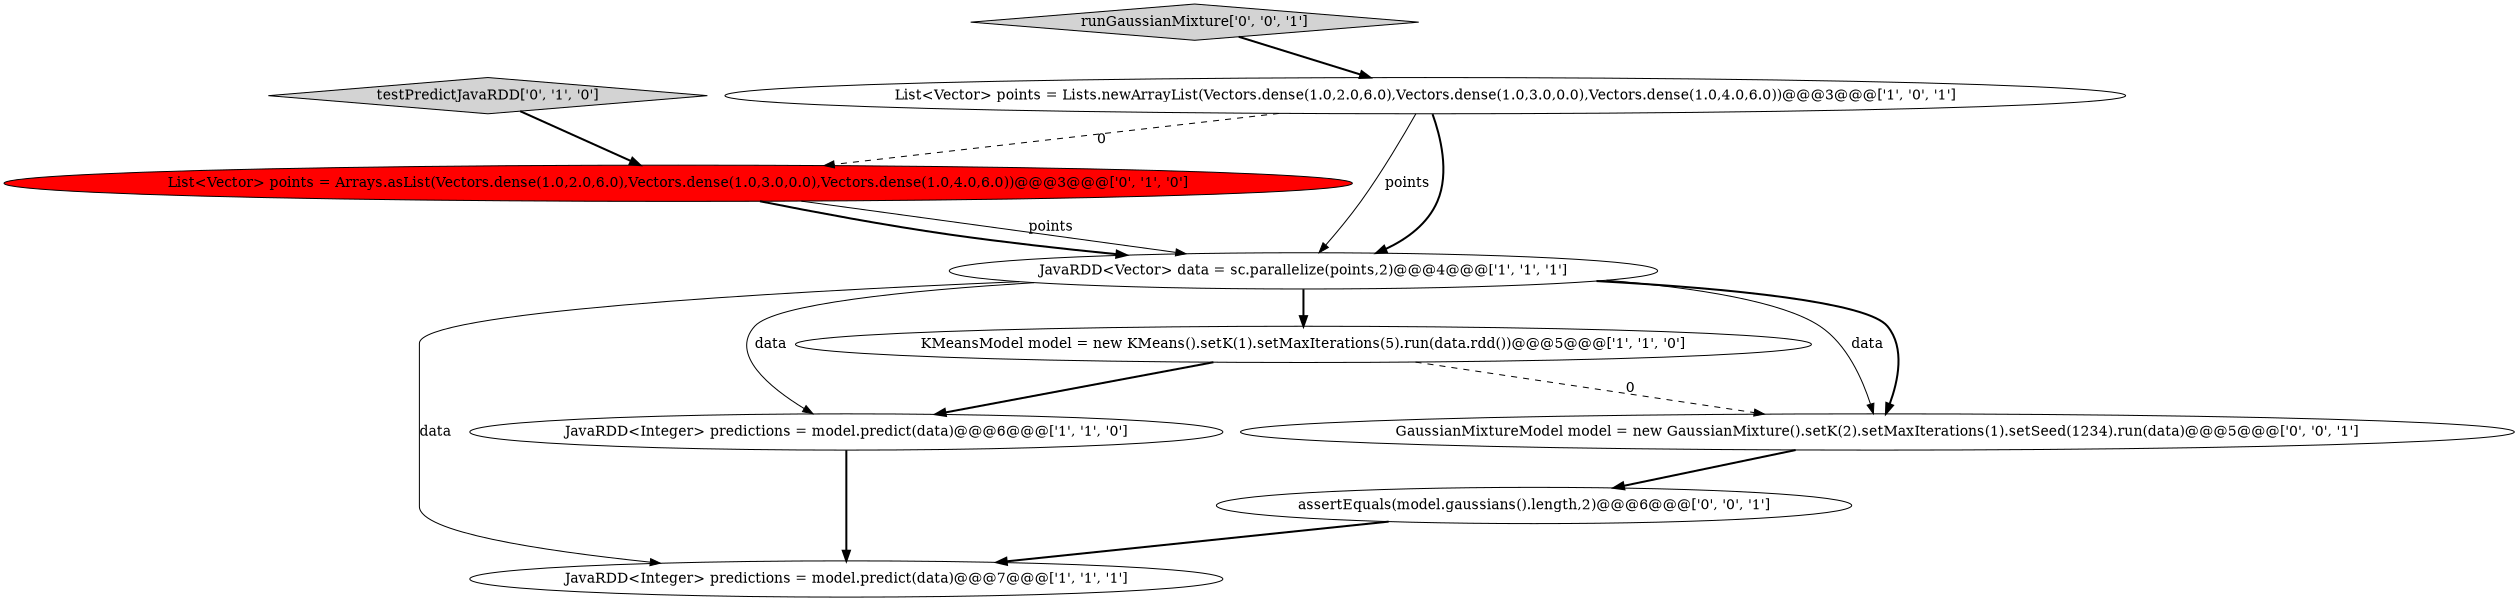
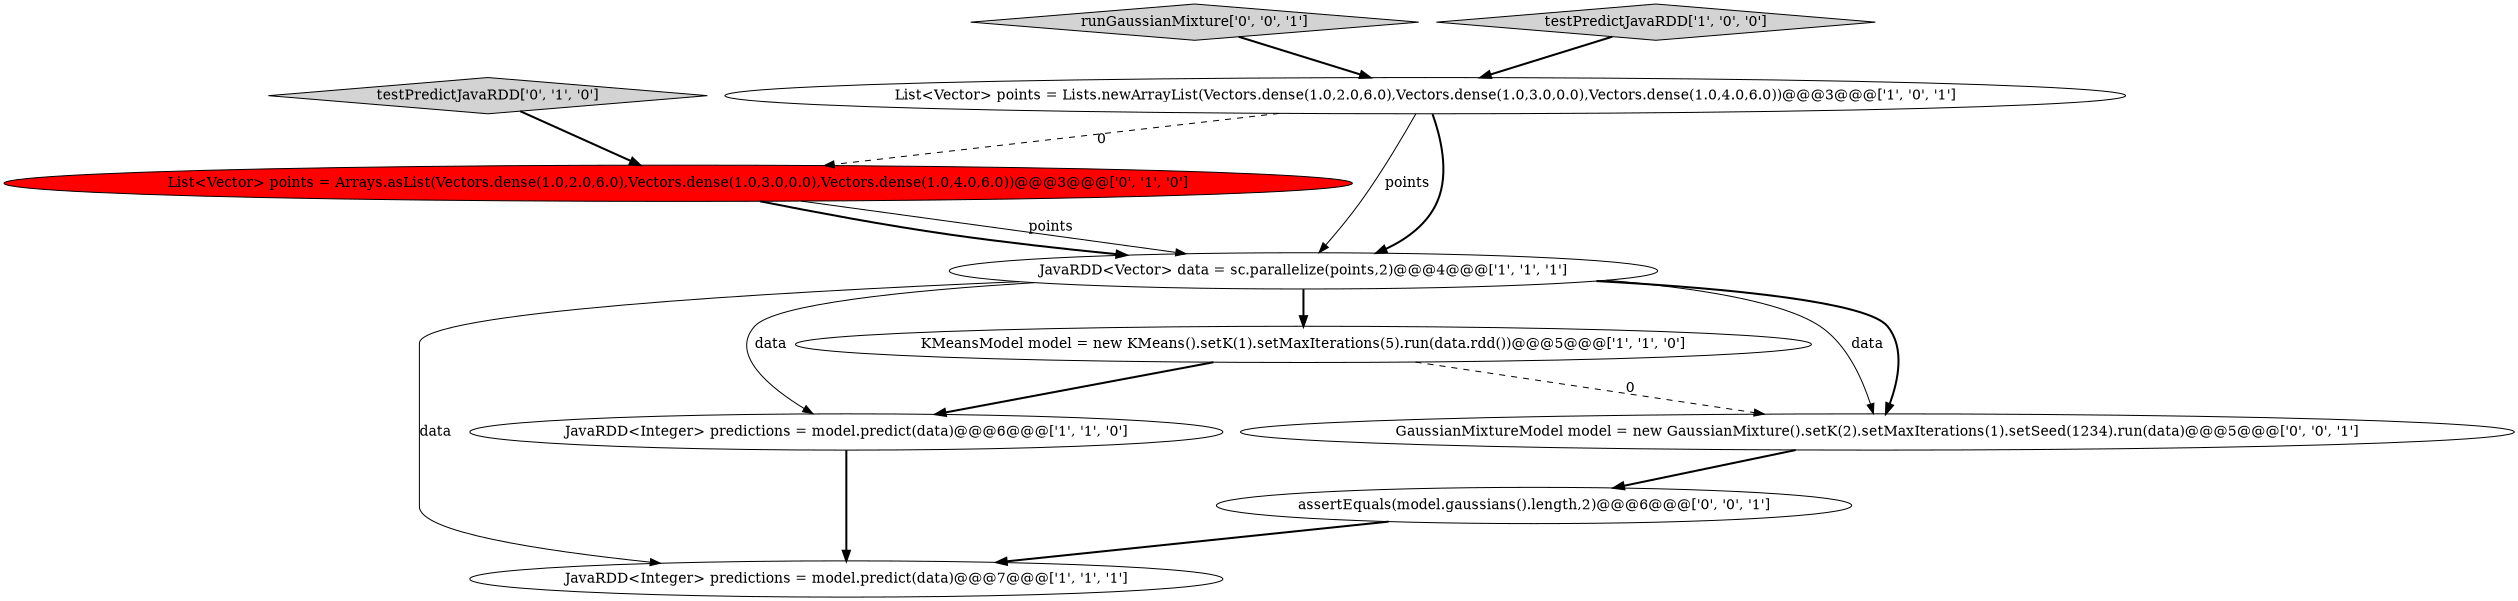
node "testPredictJavaRDD['1', '0', '0']": added
